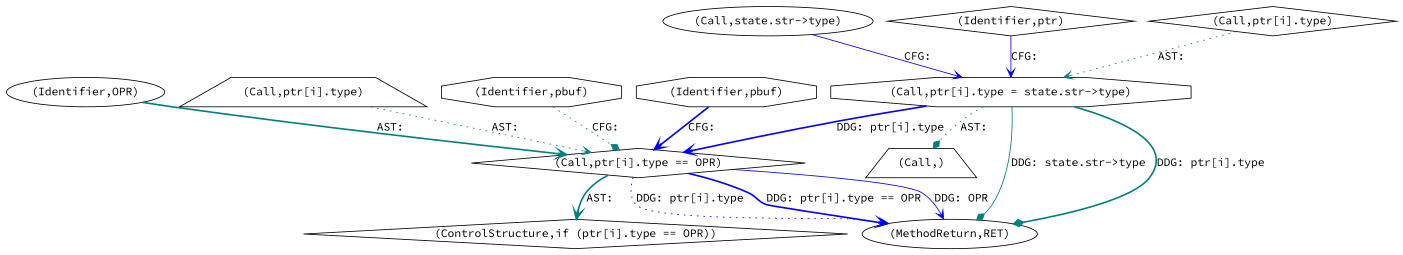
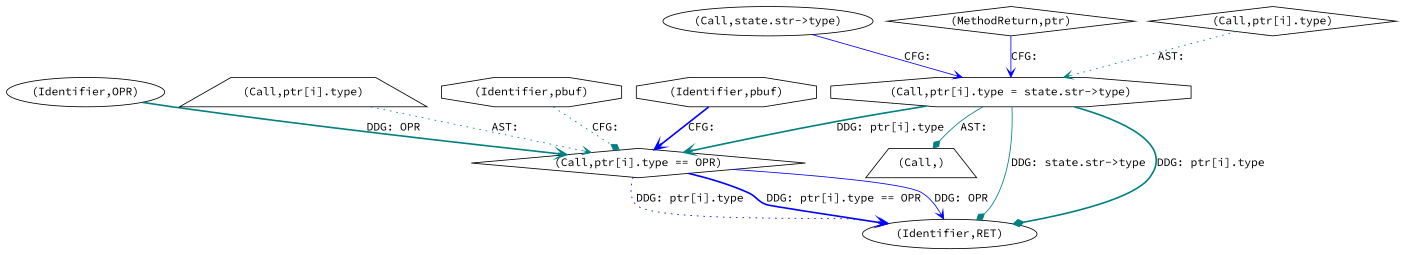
node "(Identifier,ptr)": label "(Identifier,ptr)" -> "(MethodReturn,ptr)"
edge "(Call,ptr[i].type = state.str->type)" -> "(Call,)": style dotted -> solid
edge "(Call,ptr[i].type = state.str->type)" -> "(Call,ptr[i].type == OPR)": color blue -> teal
edge "(Identifier,OPR)" -> "(Call,ptr[i].type == OPR)": label "AST: " -> "DDG: OPR"
node "(ControlStructure,if (ptr[i].type == OPR))": removed
node "(MethodReturn,RET)": label "(MethodReturn,RET)" -> "(Identifier,RET)"
